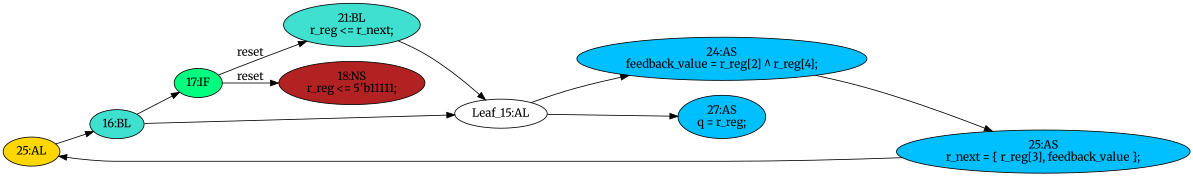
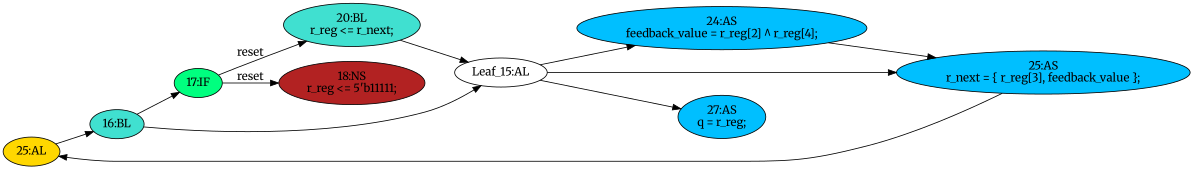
node "21:BL r_reg <= r_next;": label "21:BL r_reg <= r_next;" -> "20:BL r_reg <= r_next;"
edge "Leaf_15:AL" -> "25:AS r_next = { r_reg[3], feedback_value };": added
